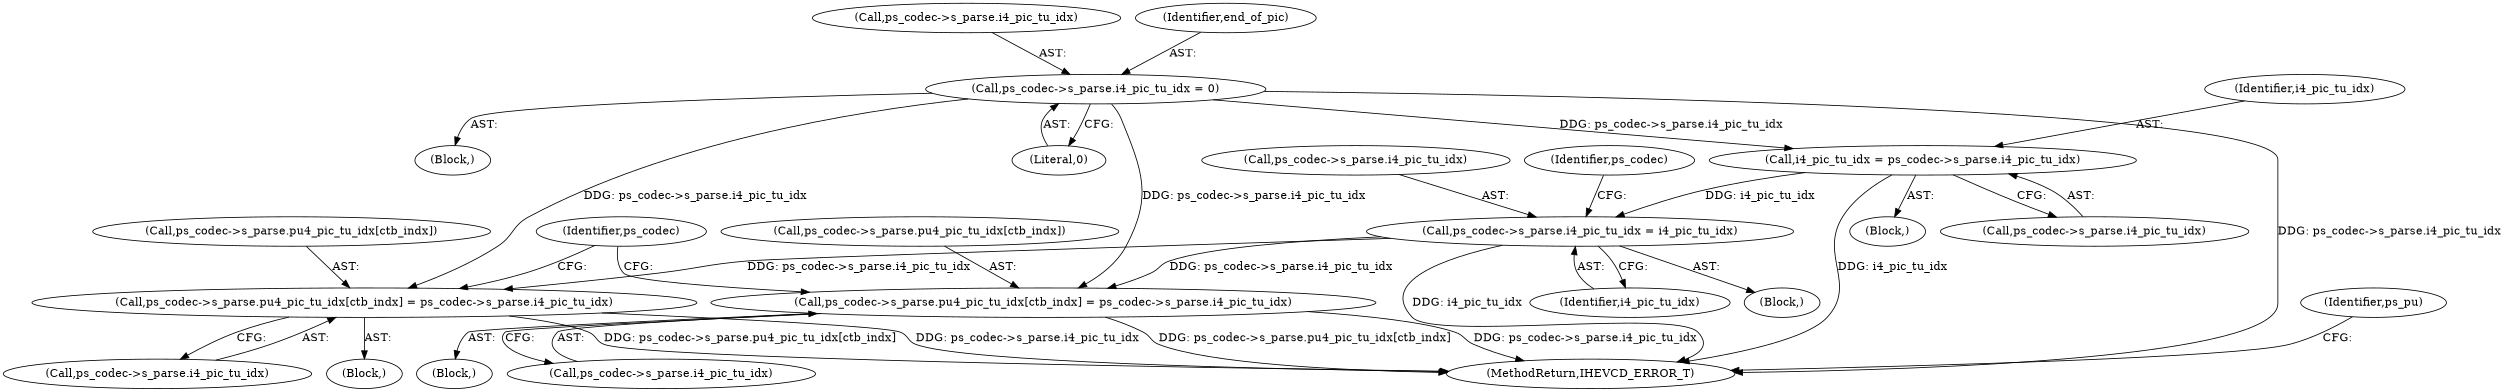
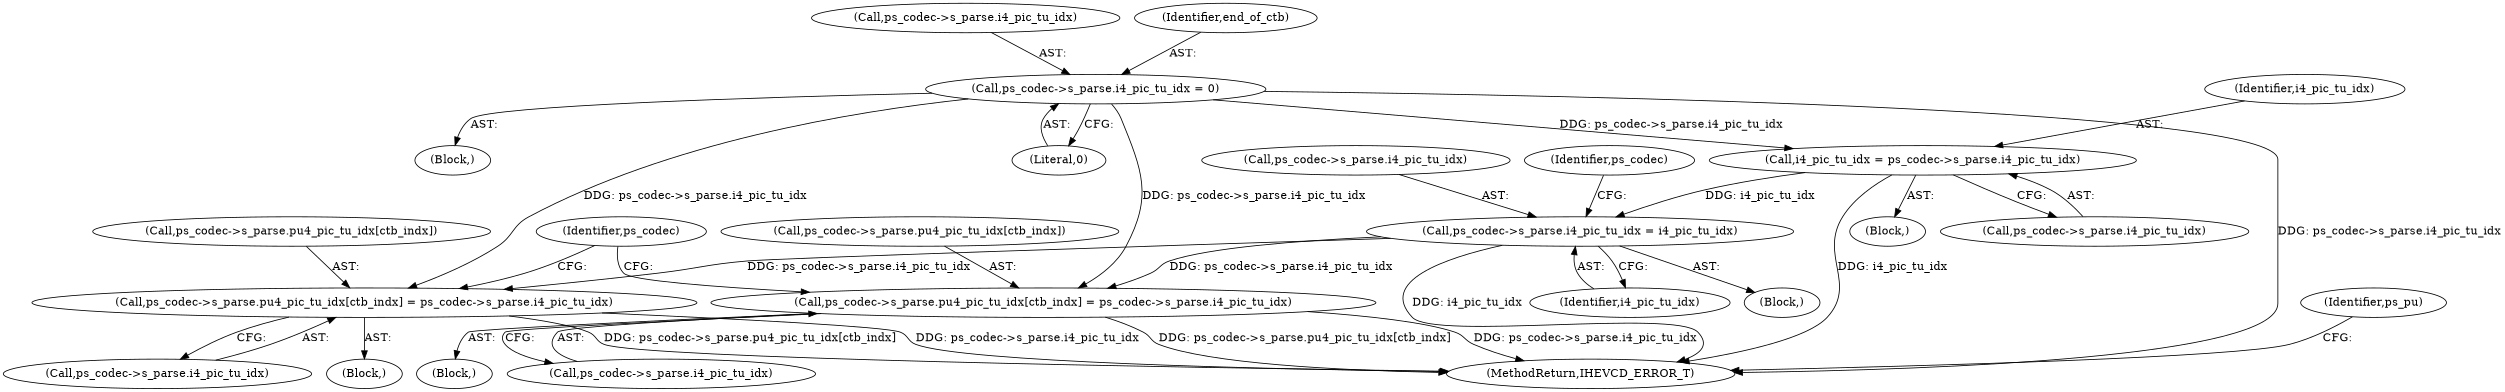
node "(Identifier,end_of_pic)": label "(Identifier,end_of_pic)" -> "(Identifier,end_of_ctb)"
